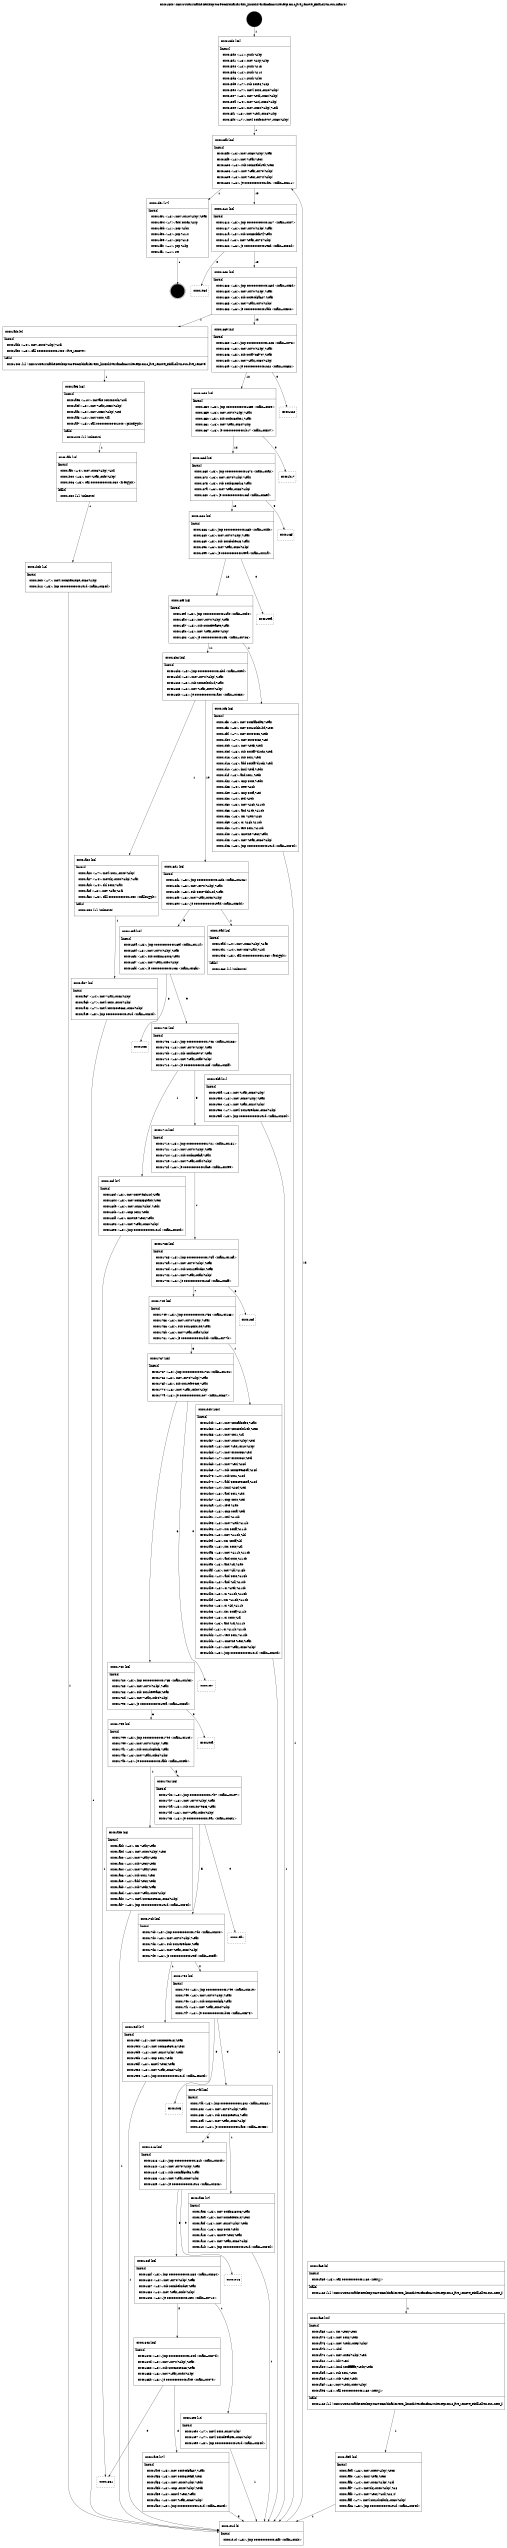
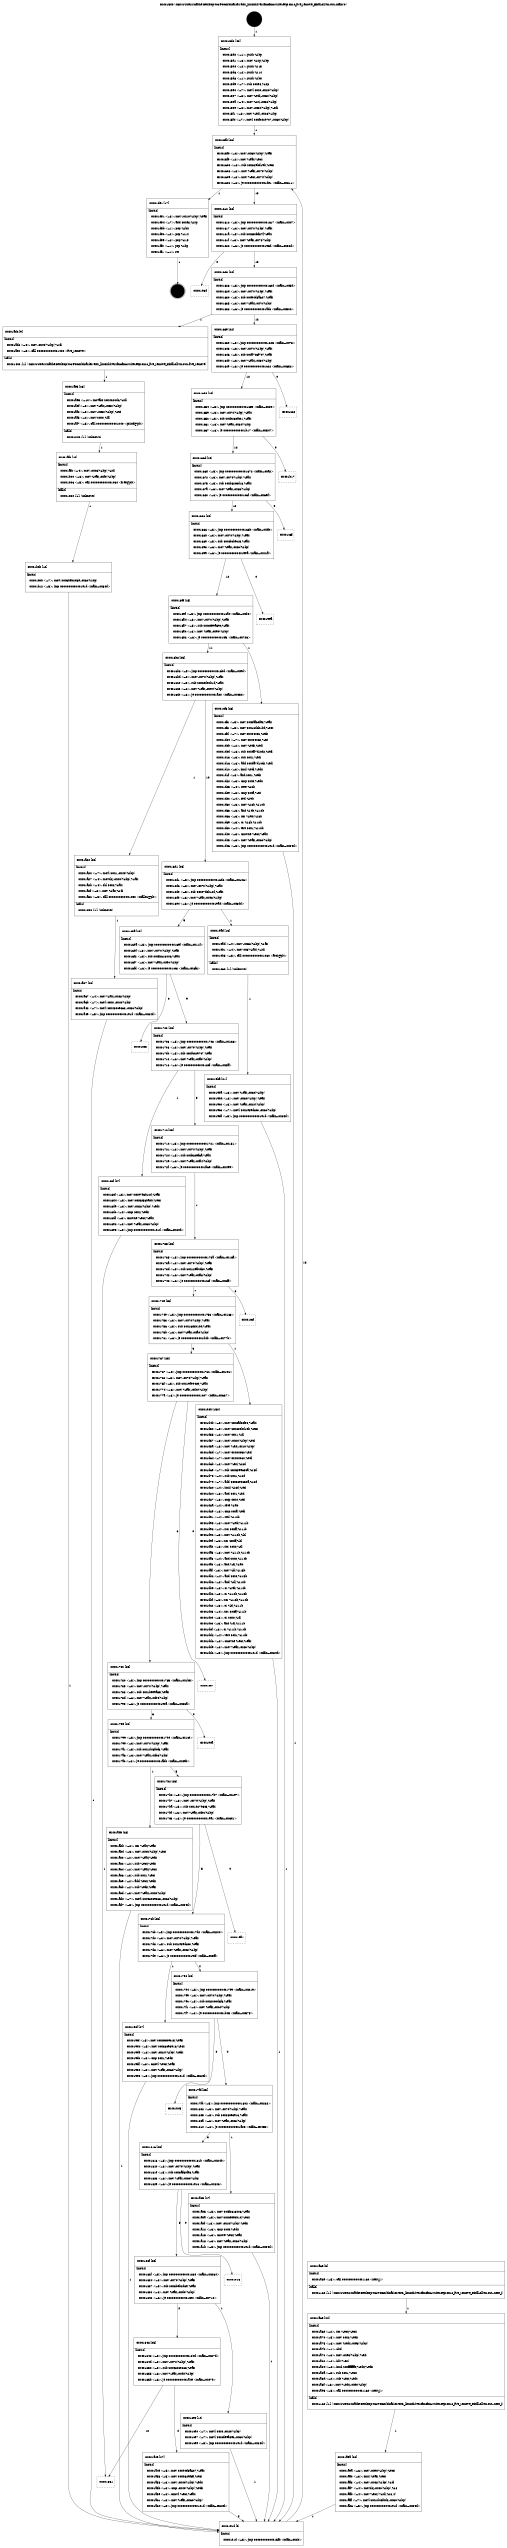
edge "0x4019ad [13]" -> "0x4019ba [21]": added, label "1"
edge "0x401848 [25]" -> "0x401861": label " 0" -> " 12"
